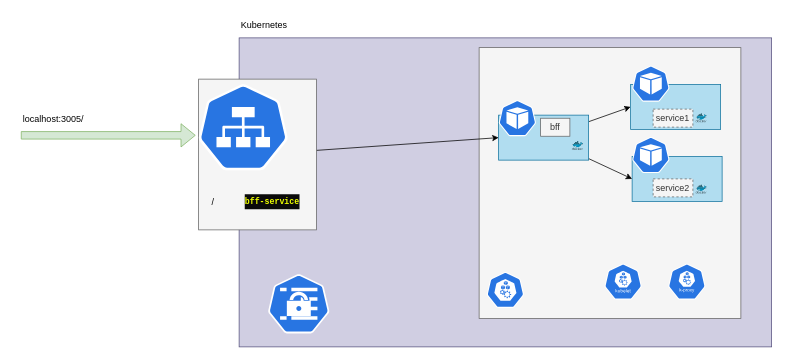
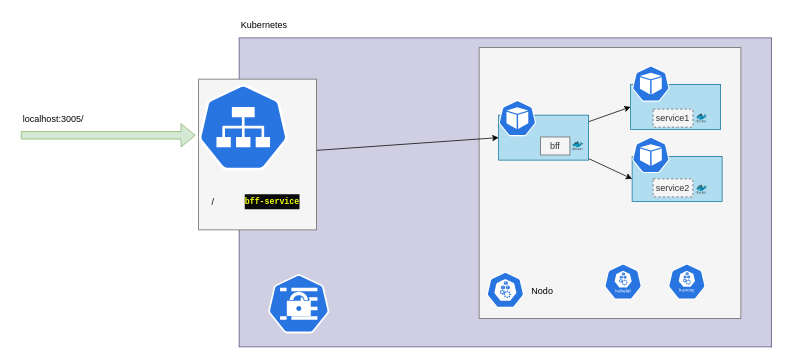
node "bff": moved (555, 127) -> (555, 146)
node "Nodo": added
